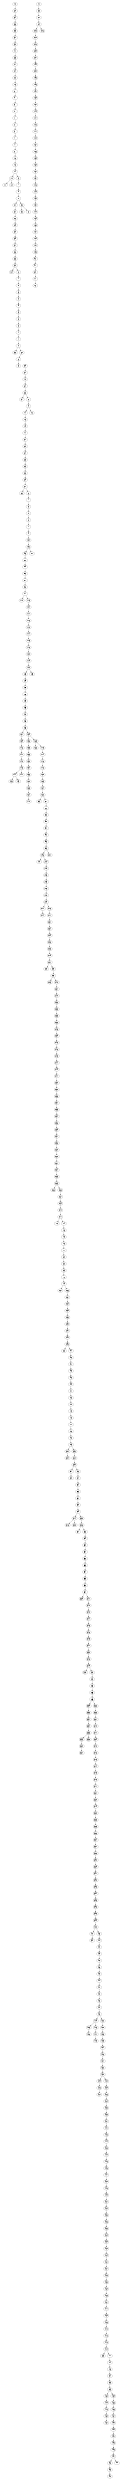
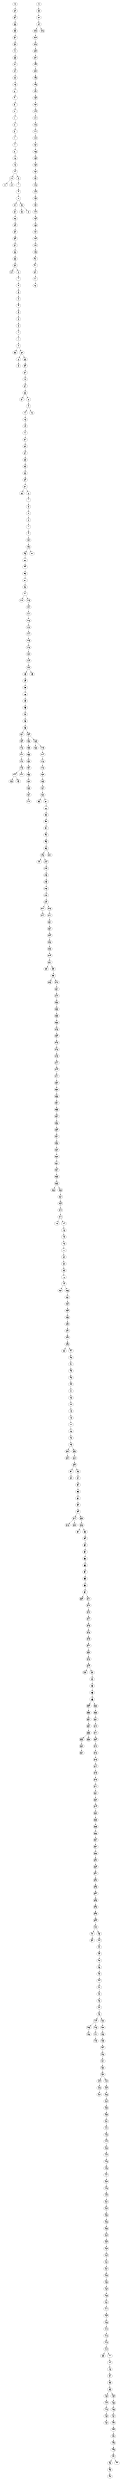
node "63": added
